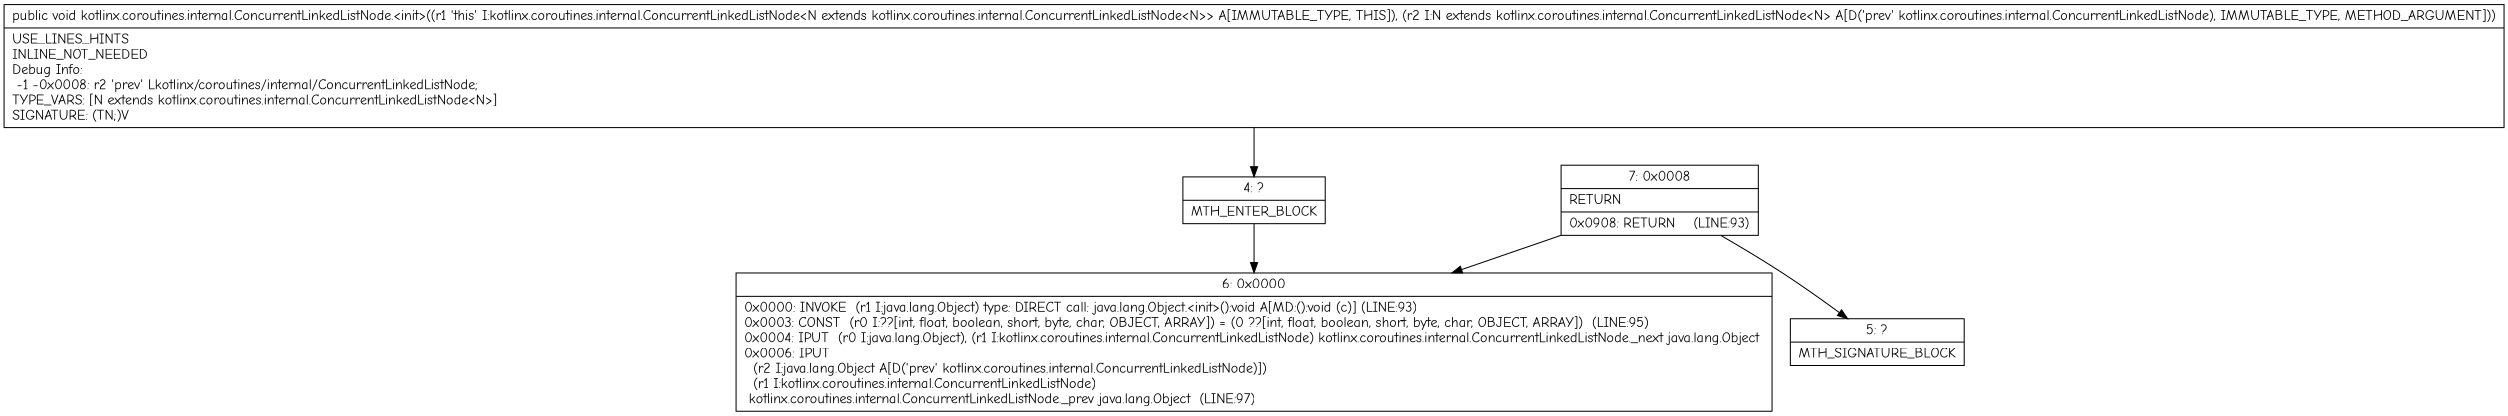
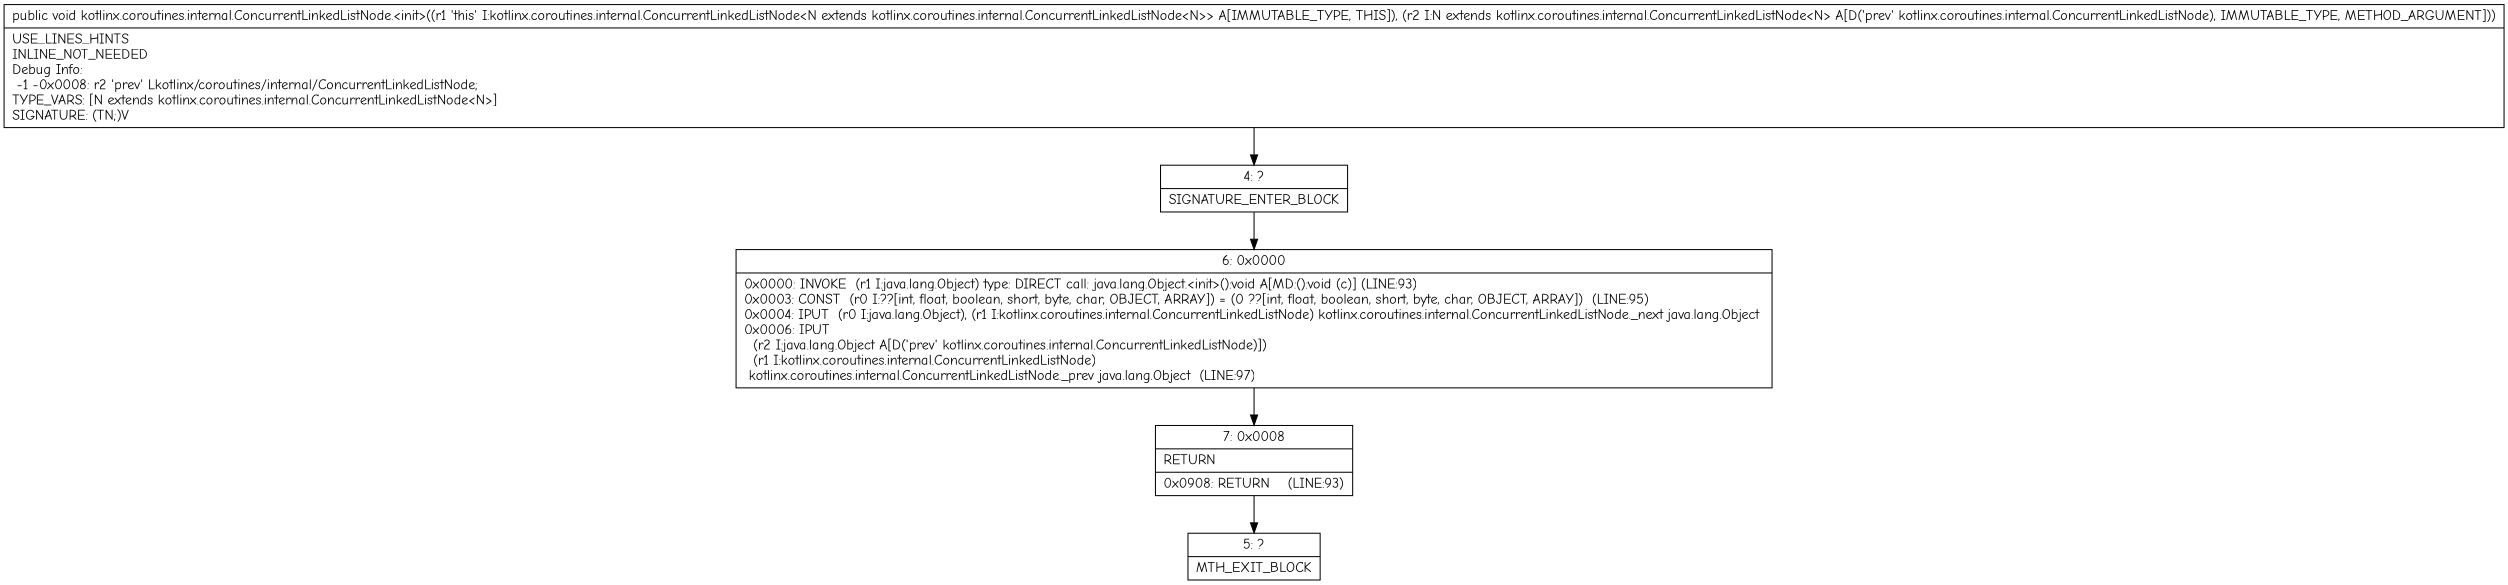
node "4: ?": text "MTH_ENTER_BLOCK" -> "SIGNATURE_ENTER_BLOCK"
edge "7: 0x0008" -> "6: 0x0000": reversed
node "5: ?": text "MTH_SIGNATURE_BLOCK" -> "MTH_EXIT_BLOCK"
